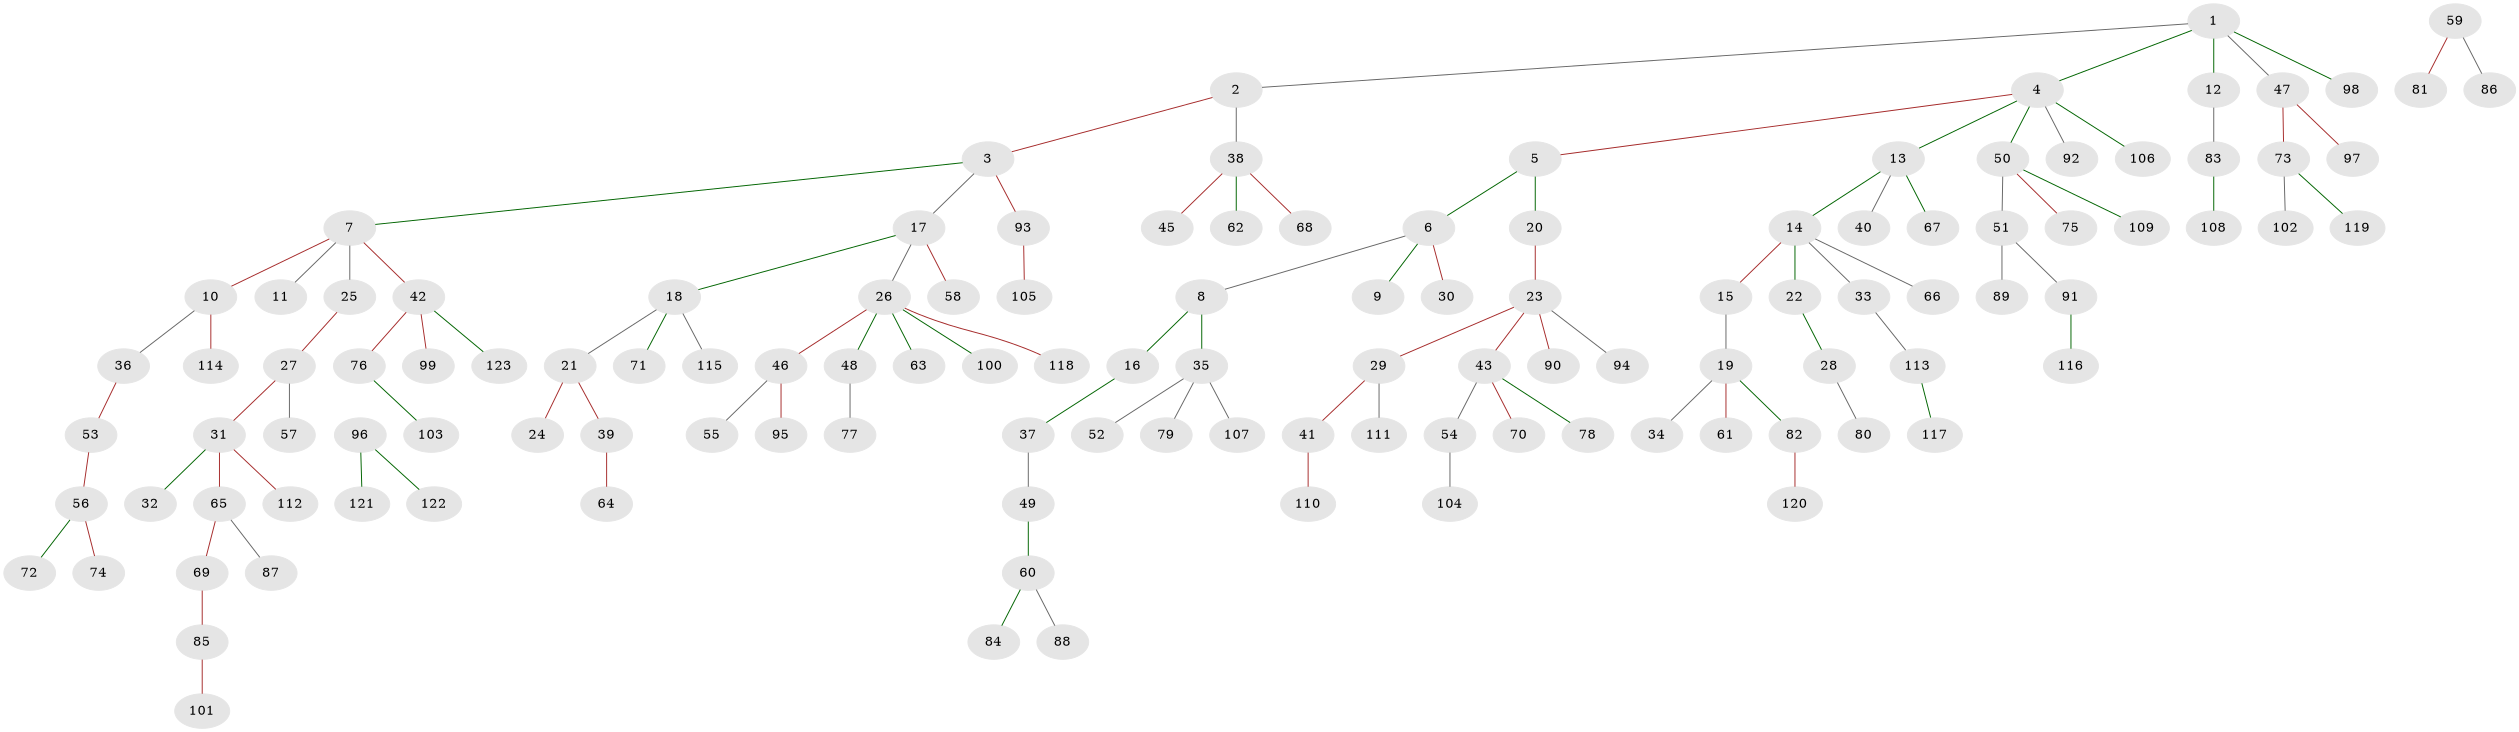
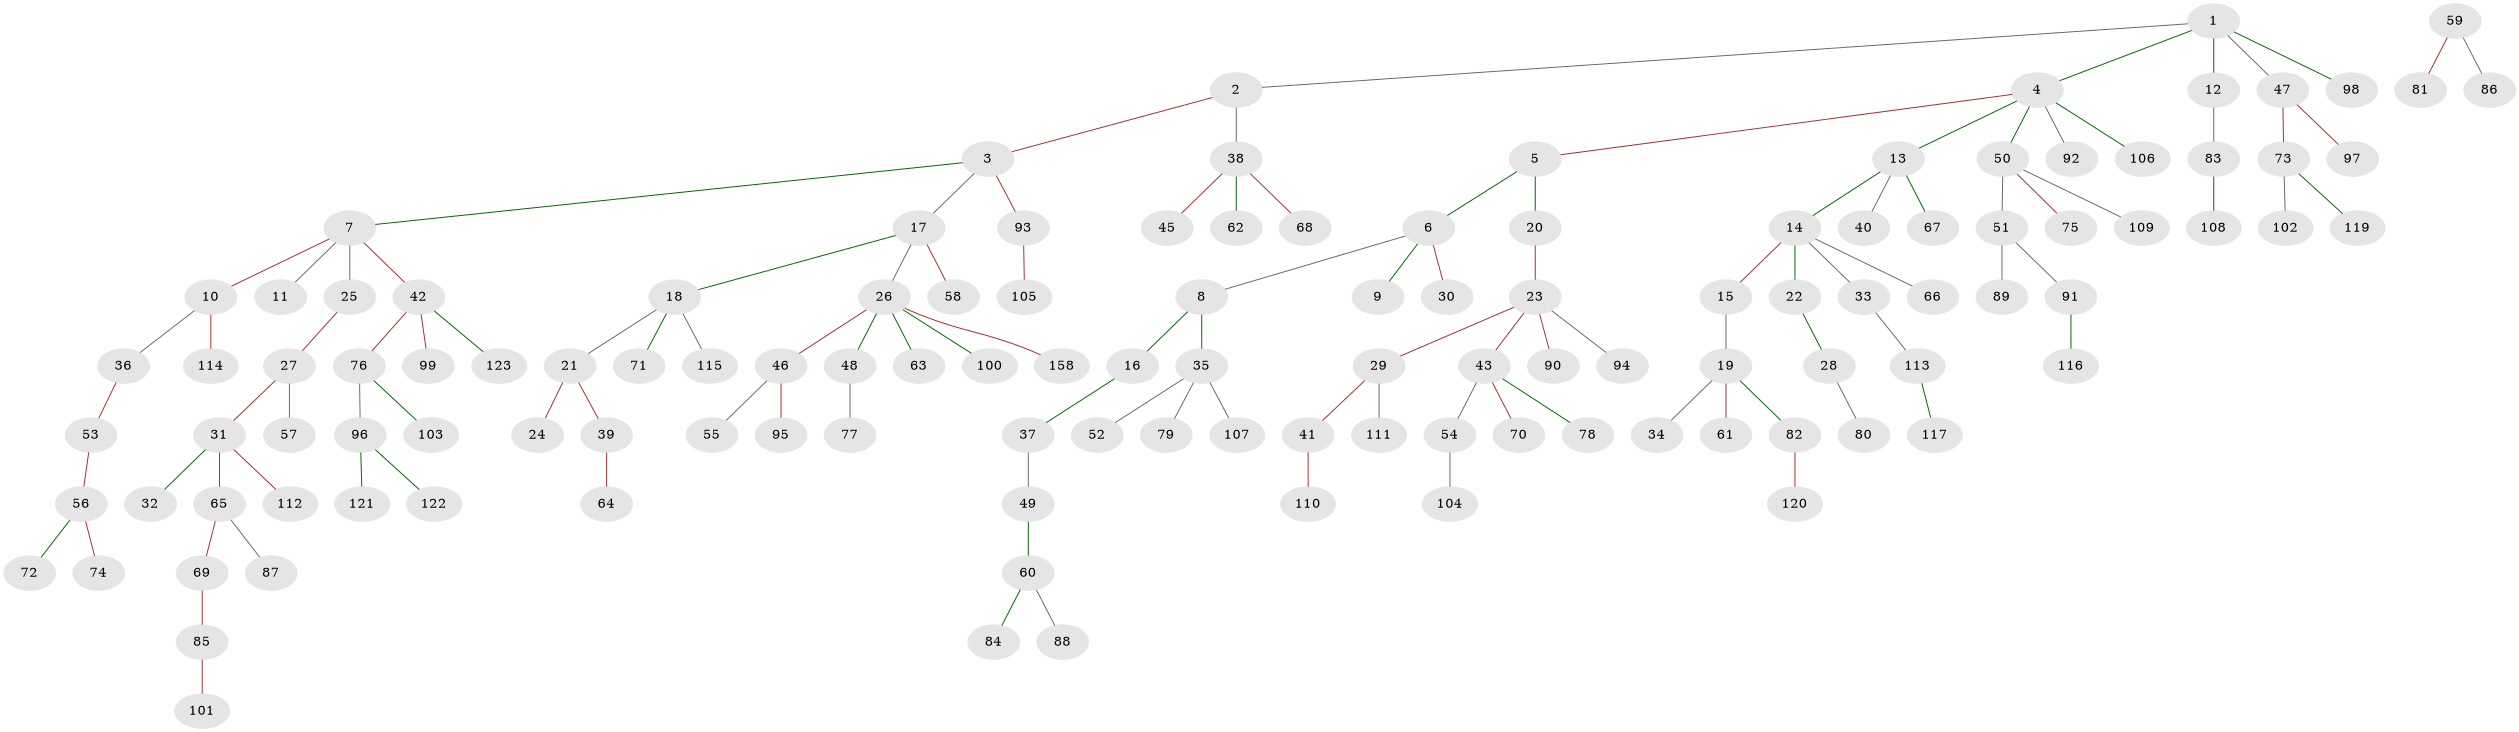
edge "50" -- "109": color darkgreen -> gray40
node "118": label "118" -> "158"
edge "76" -- "96": added
